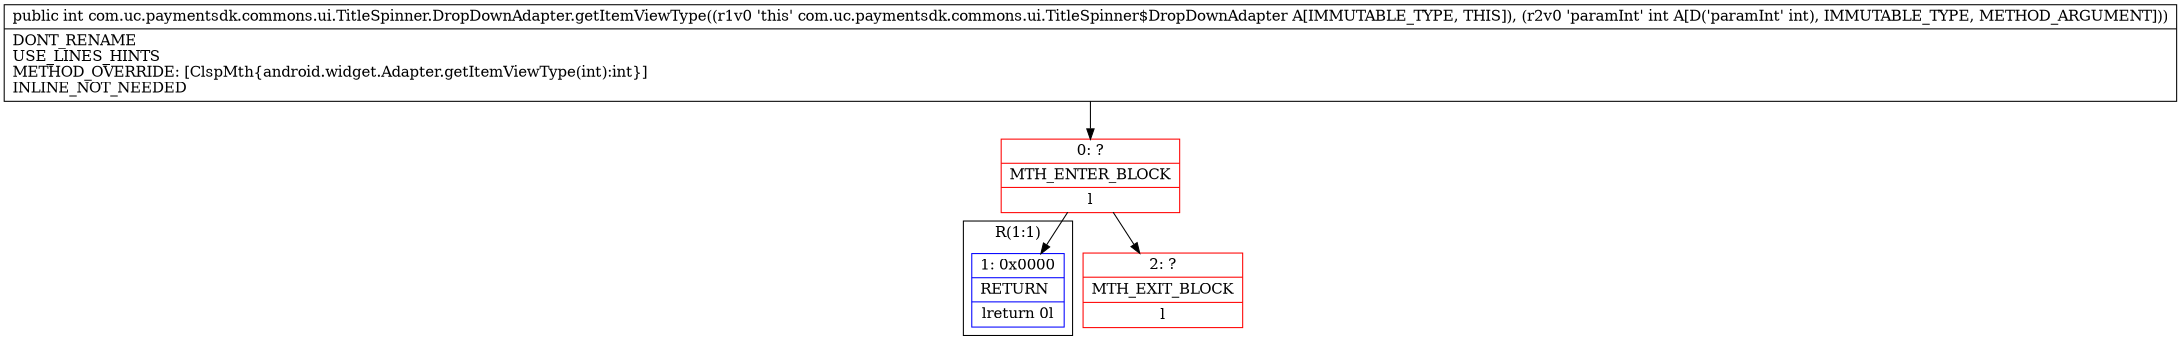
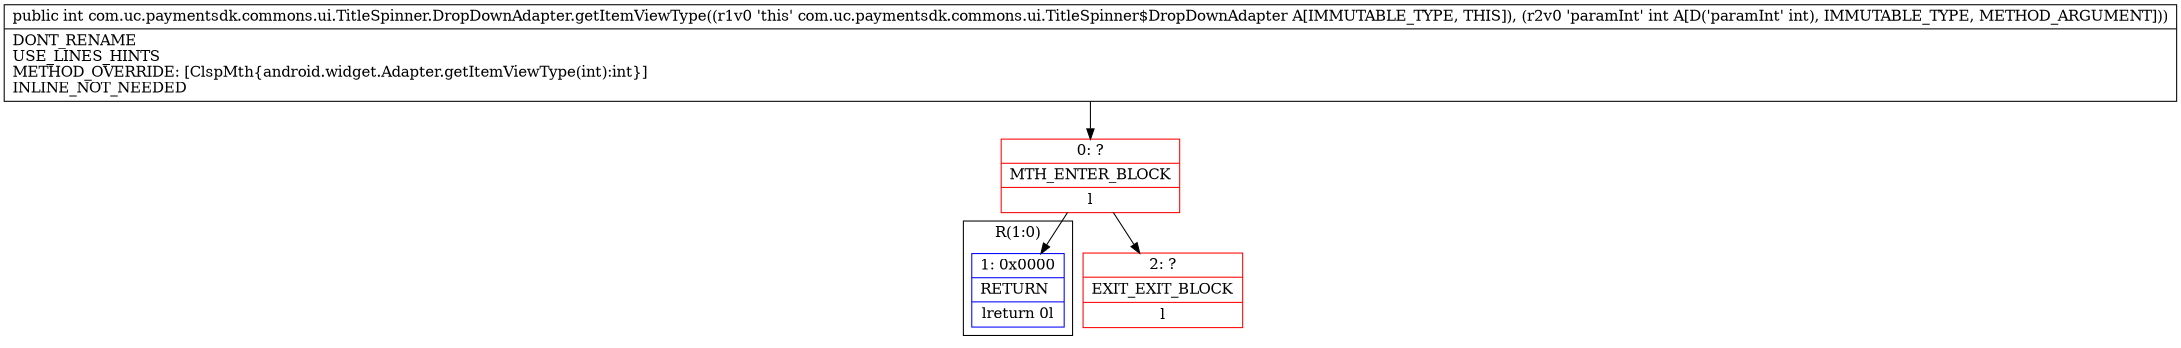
cluster "R(1:1)": label "R(1:1)" -> "R(1:0)"
node "2: ?": text "MTH_EXIT_BLOCK" -> "EXIT_EXIT_BLOCK"
